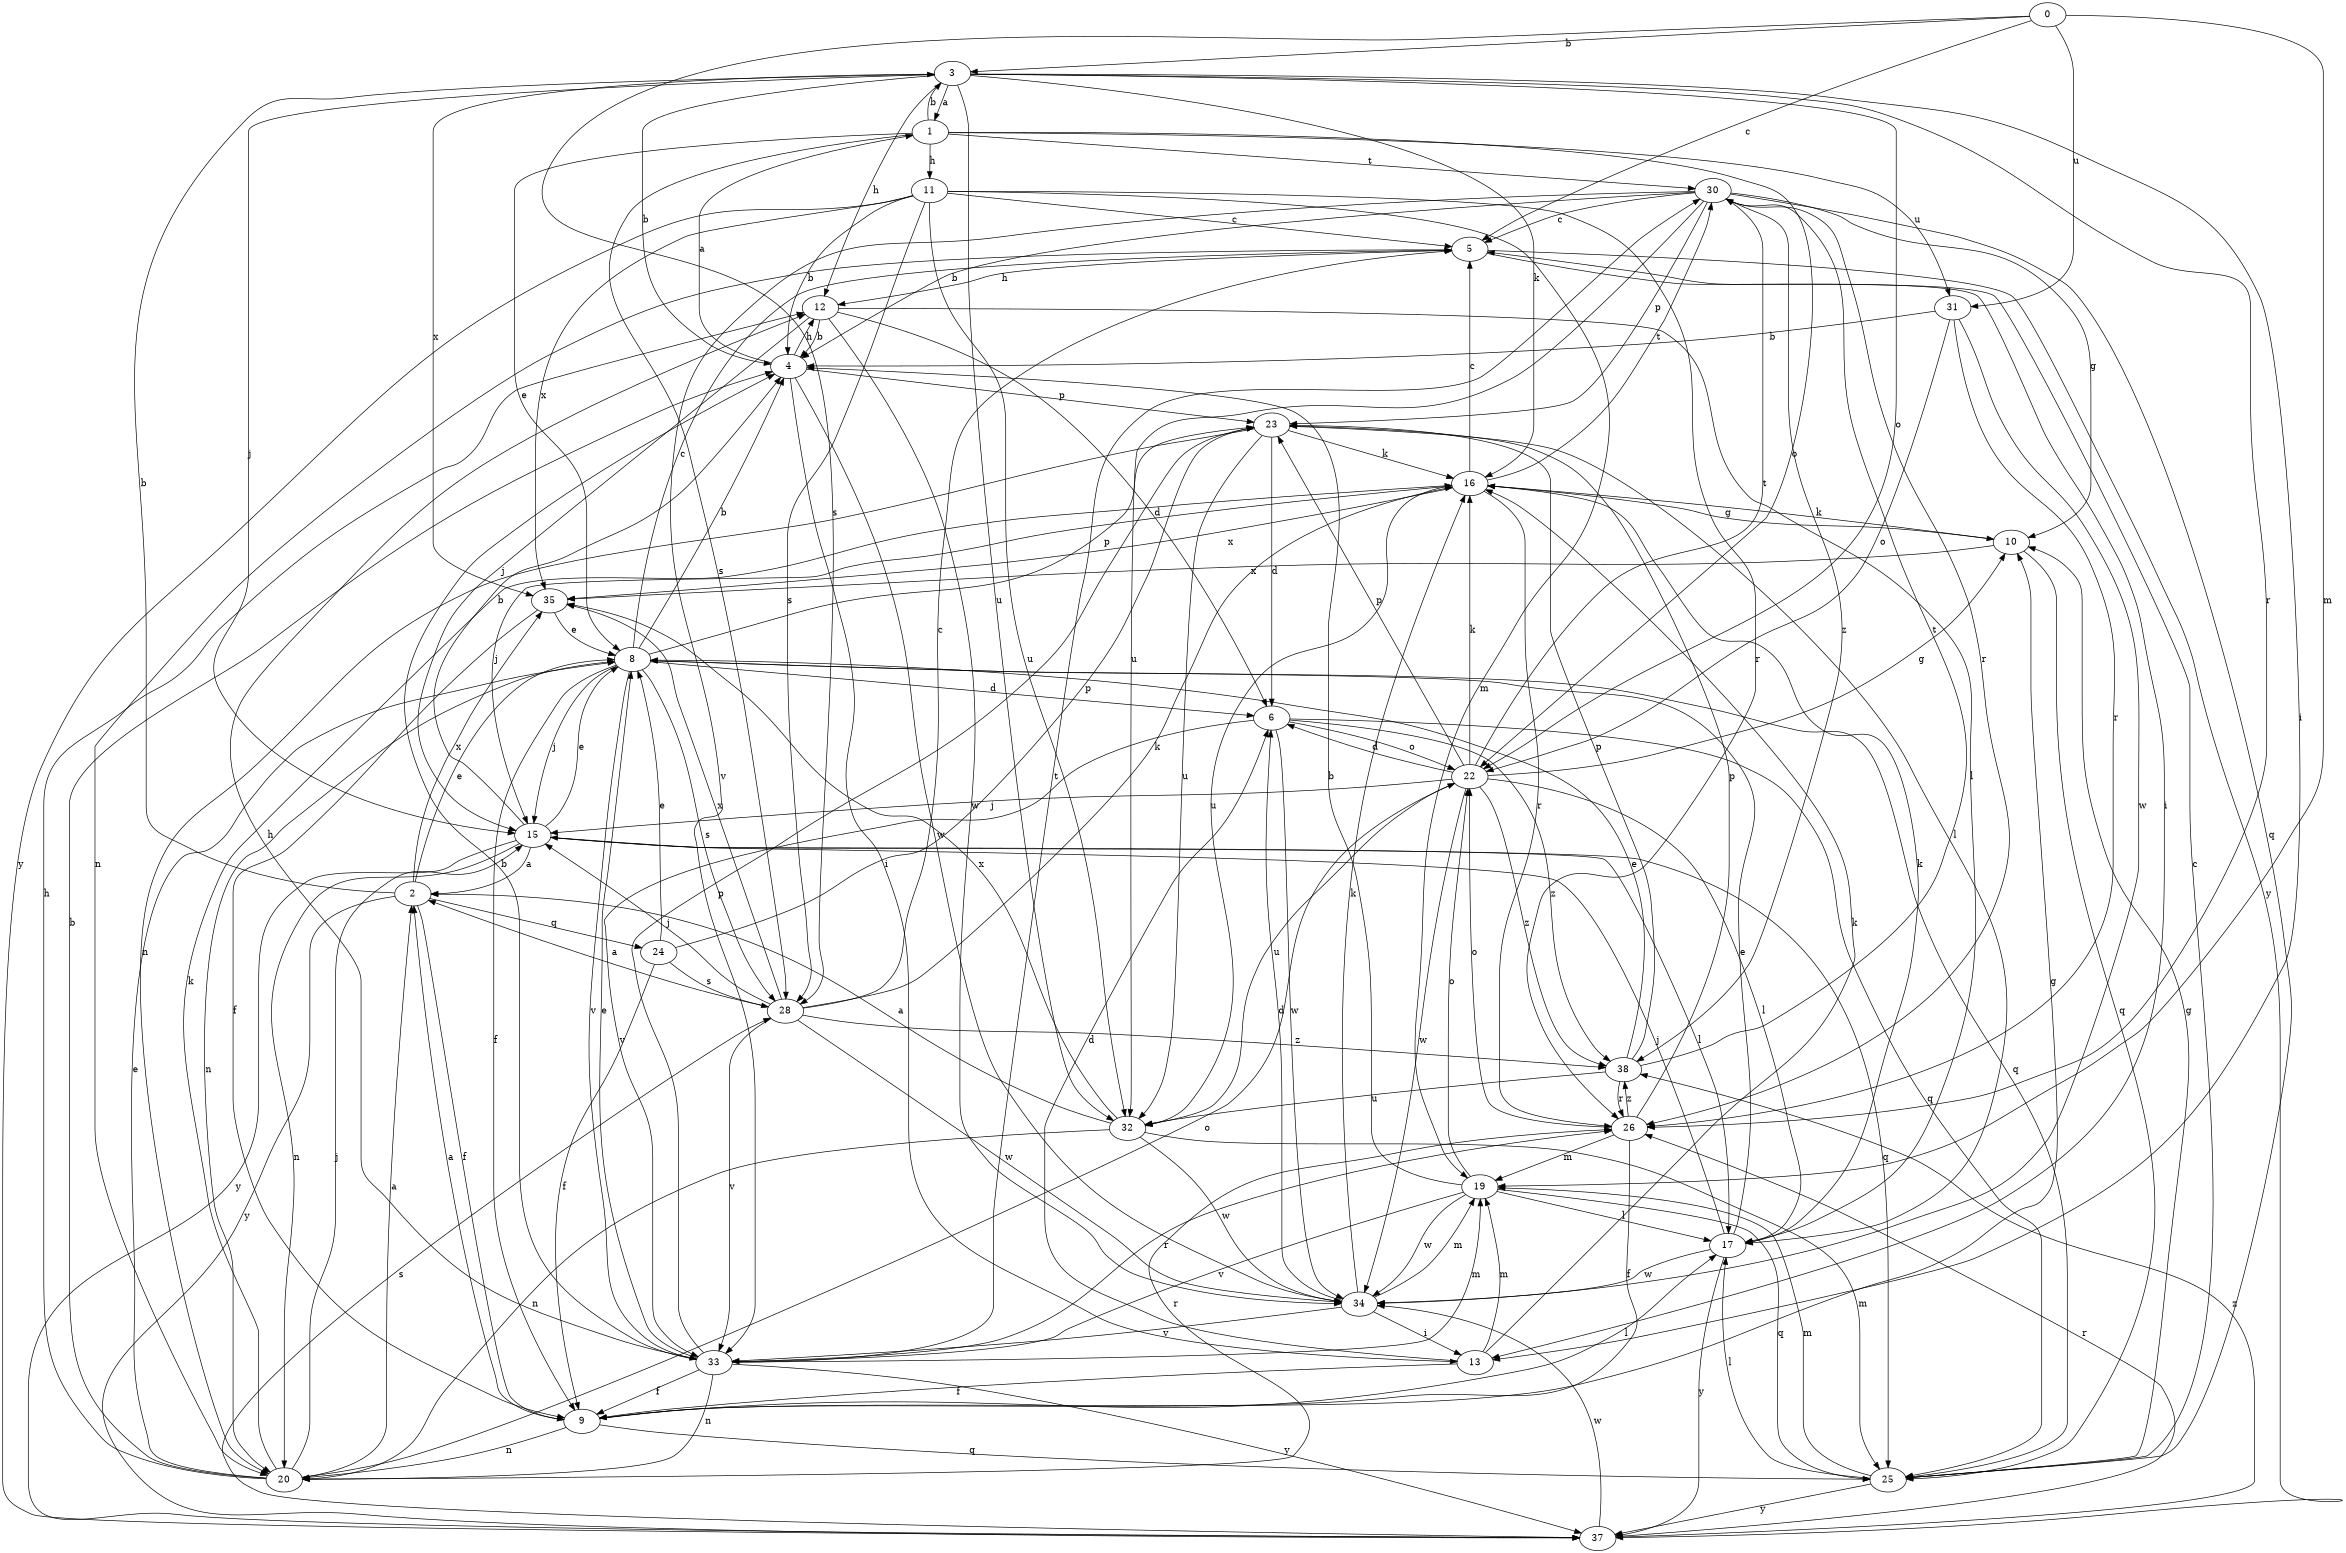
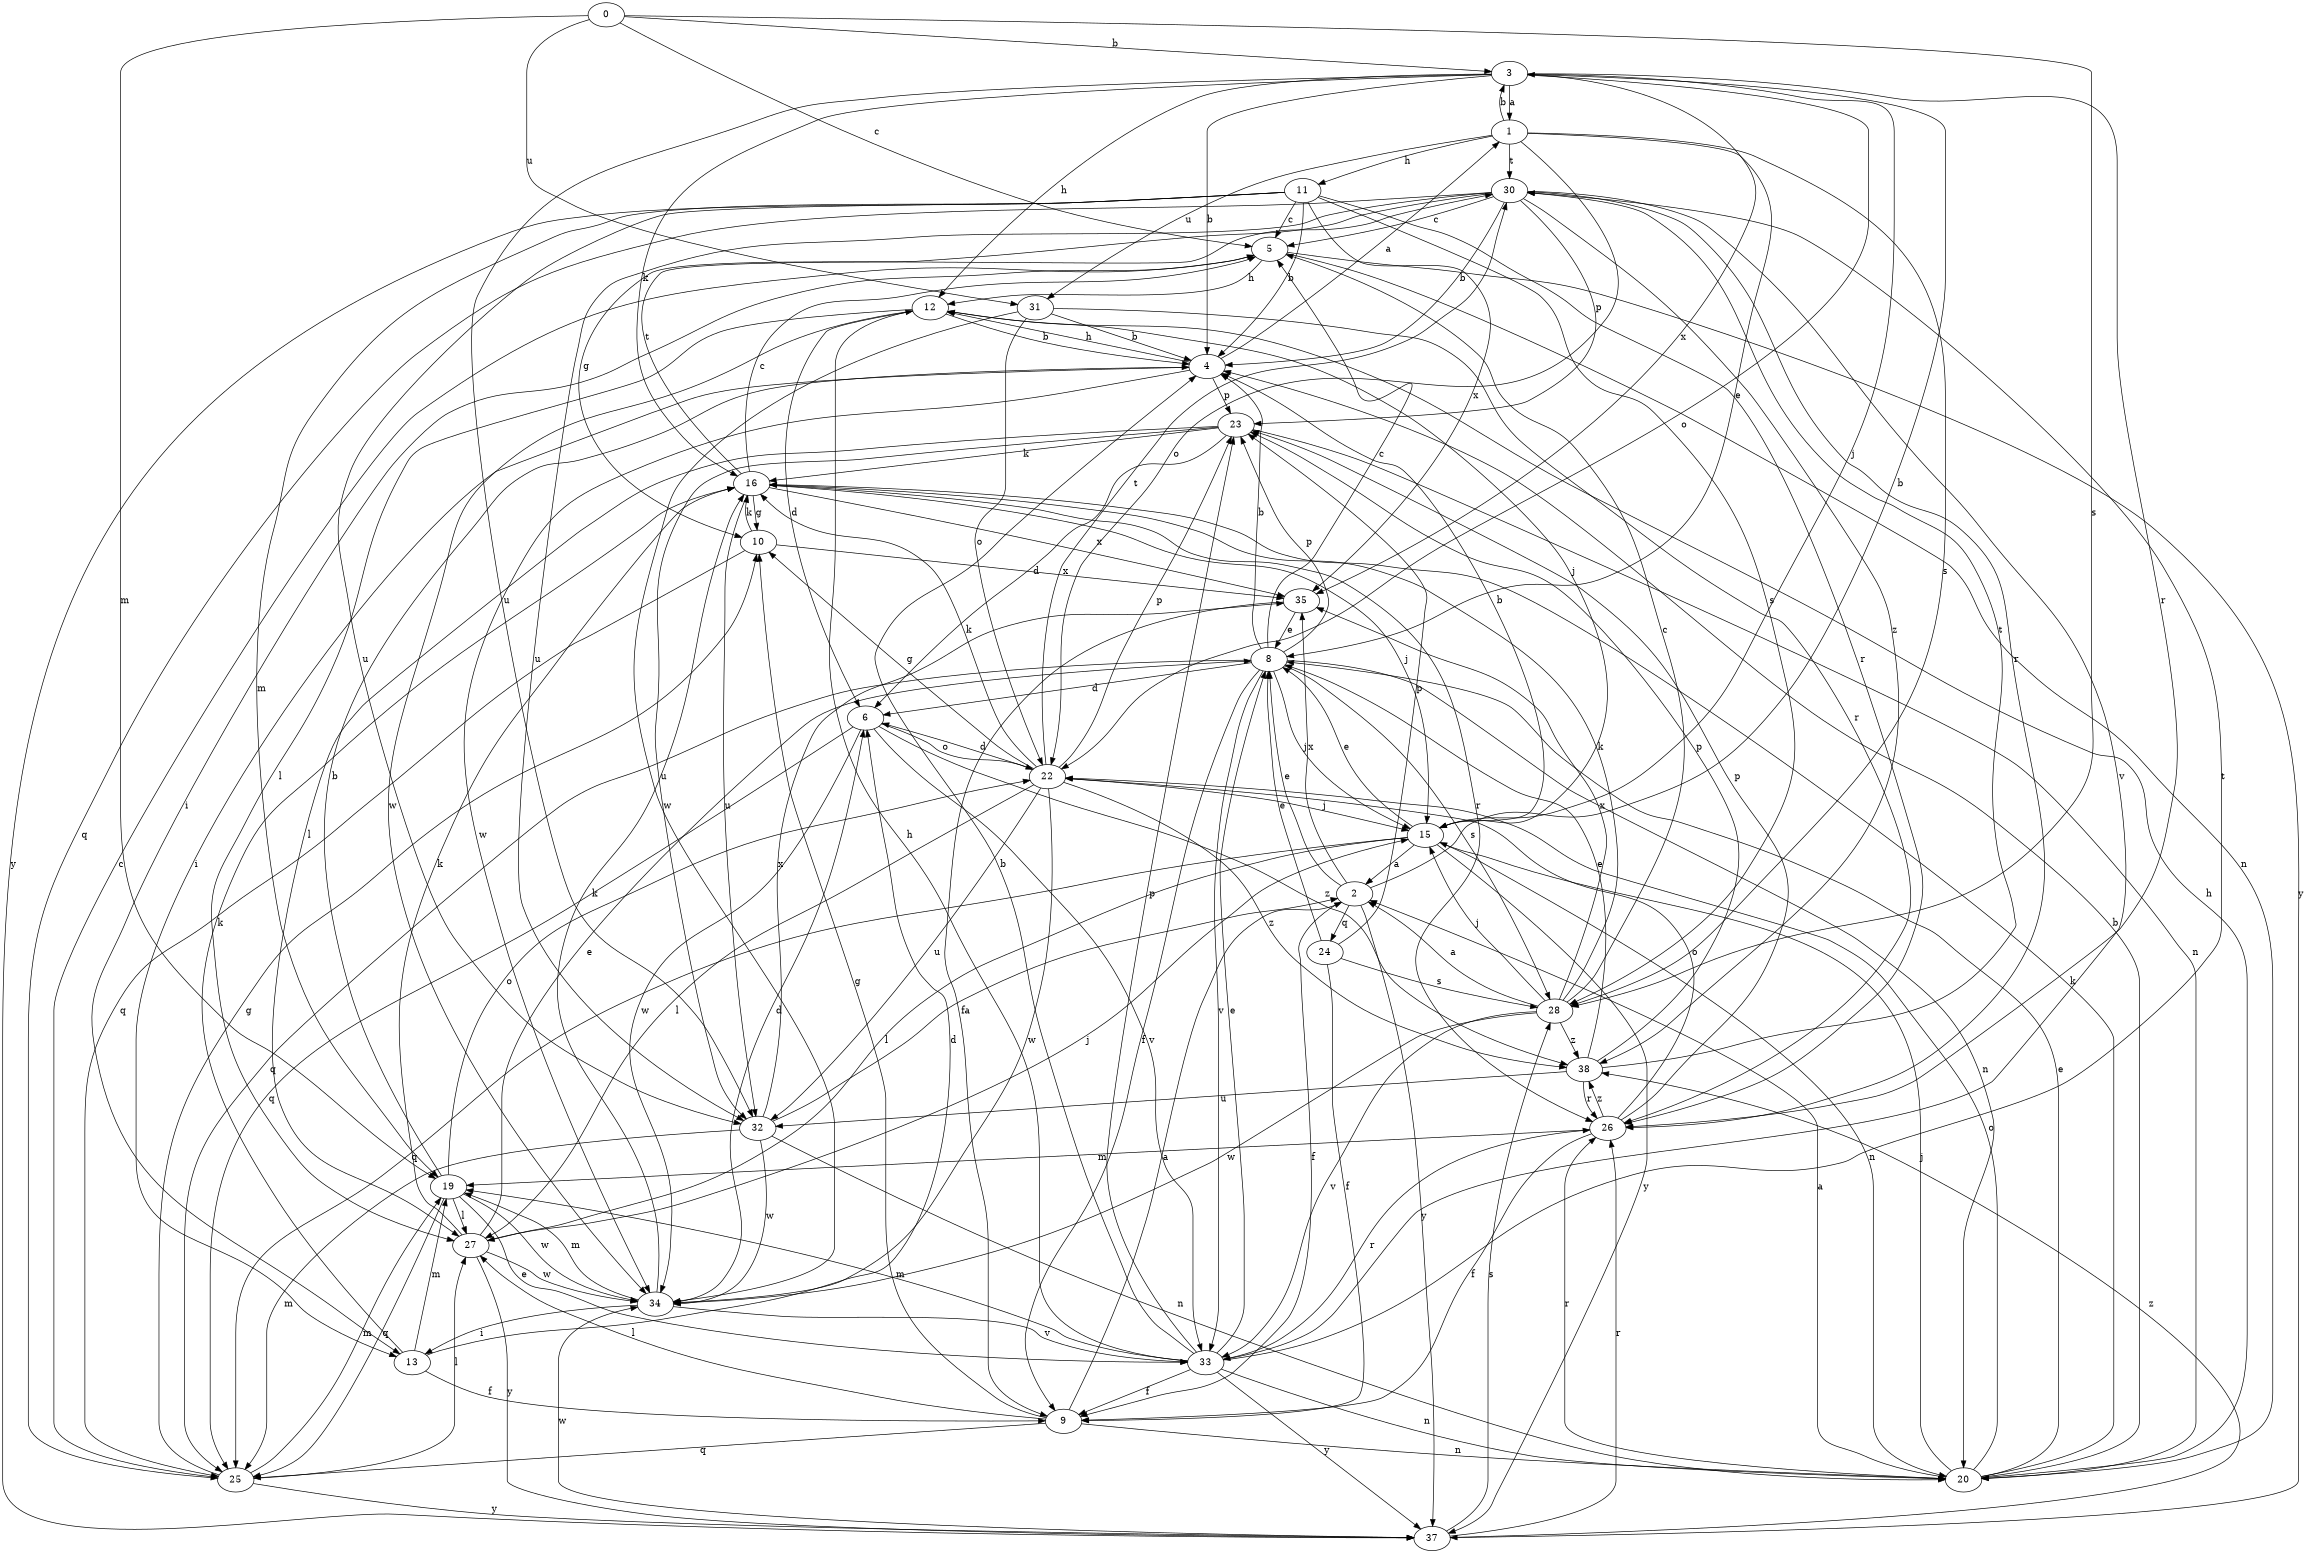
edge "3" -> "13": removed, label "i"
node "17": label "17" -> "27"
edge "19" -> "33": label "v" -> "e"
